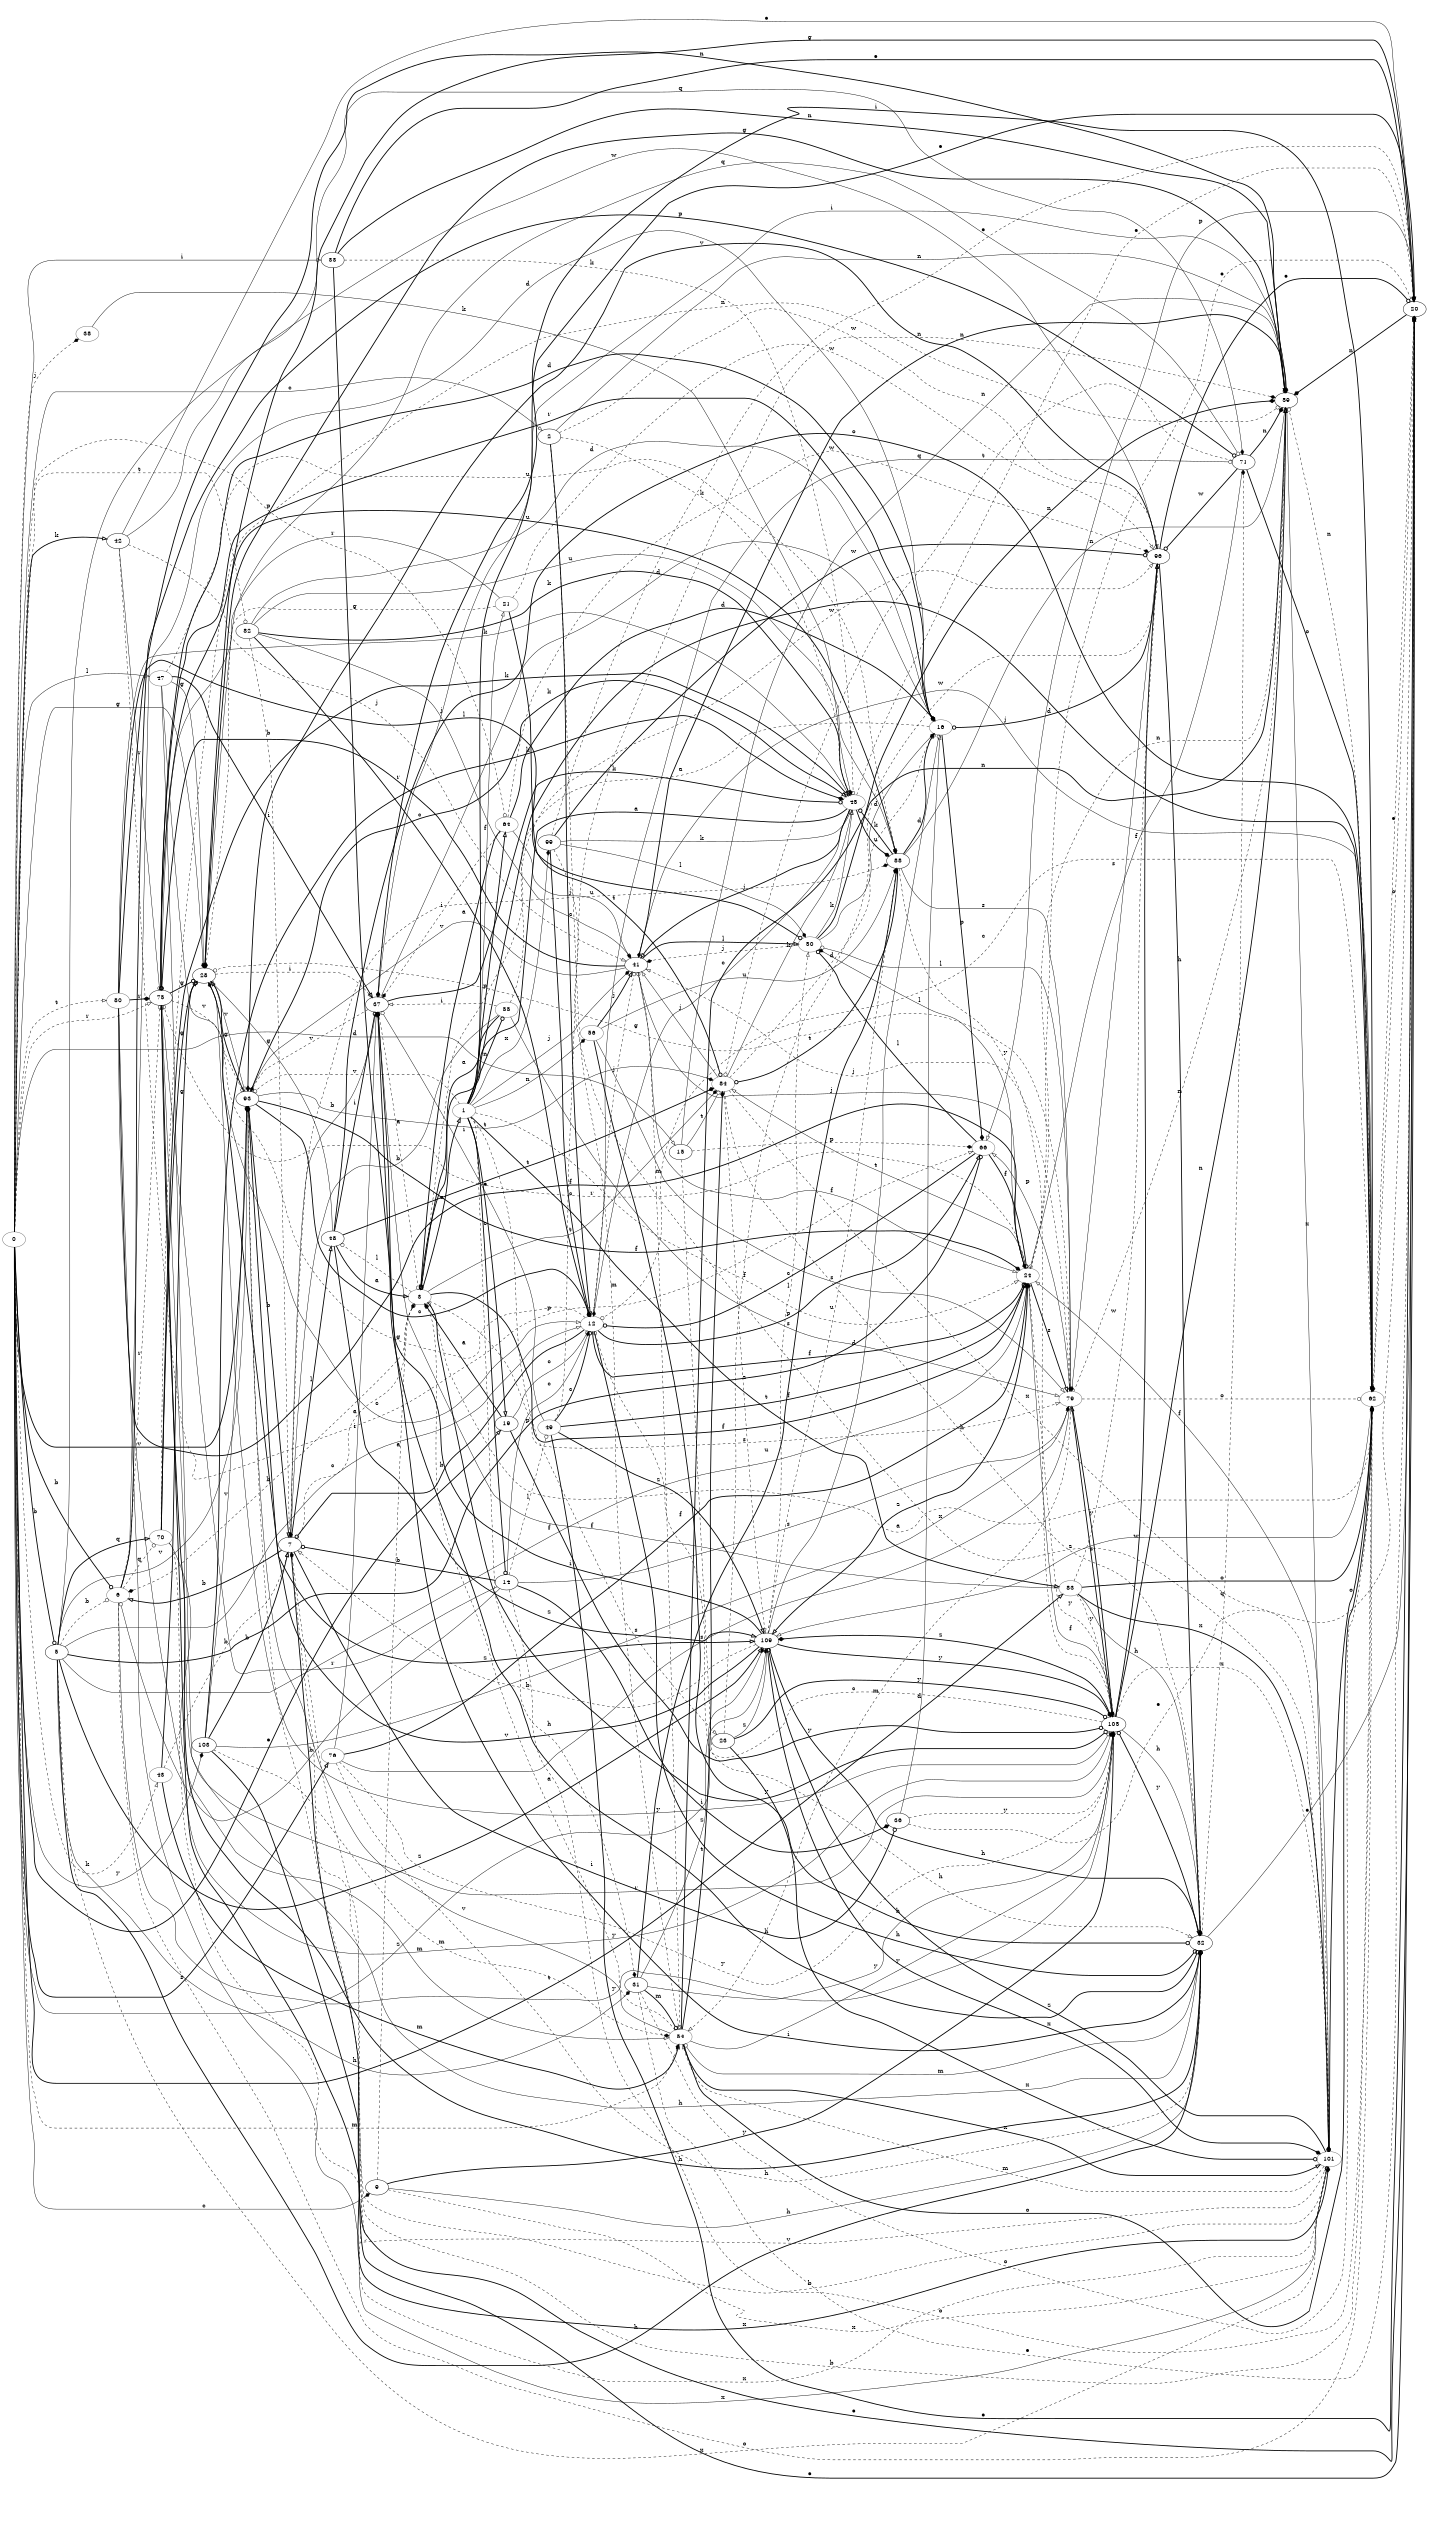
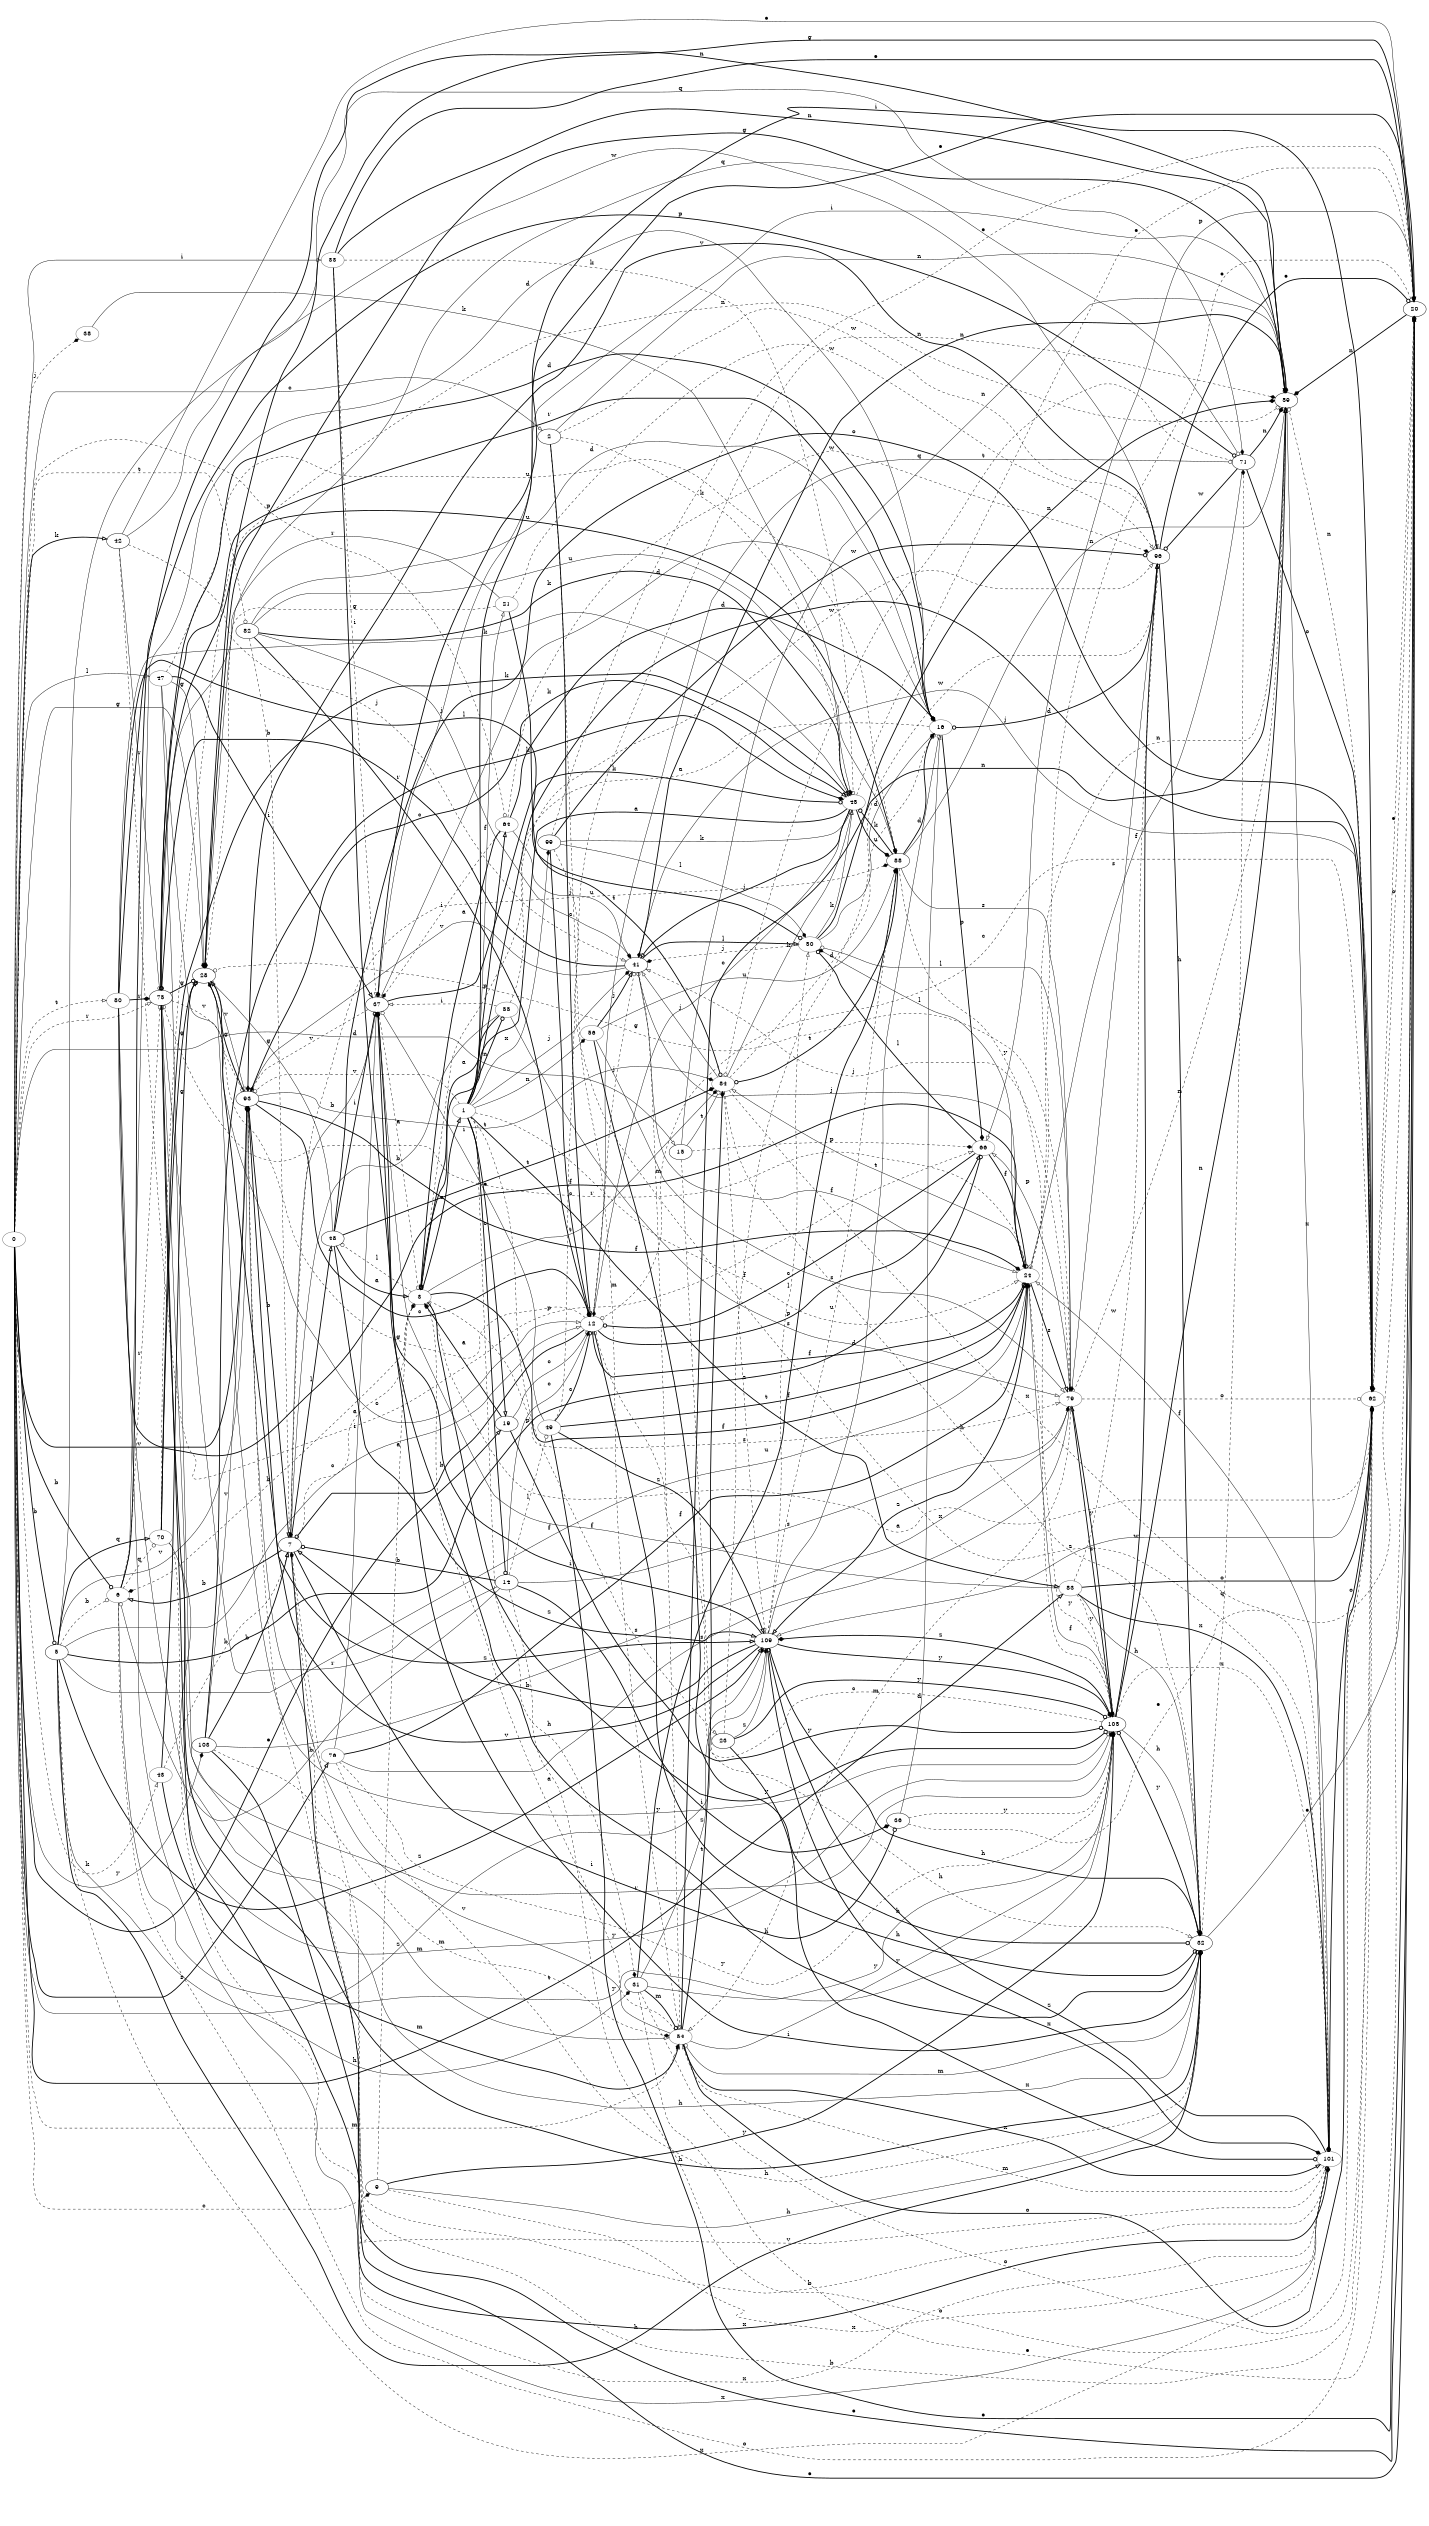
node "33": color black -> gray40
edge "28" -> "37": now "33" -> "37"
edge "109" -> "7": style dashed -> bold
edge "0" -> "9": style solid -> dashed
